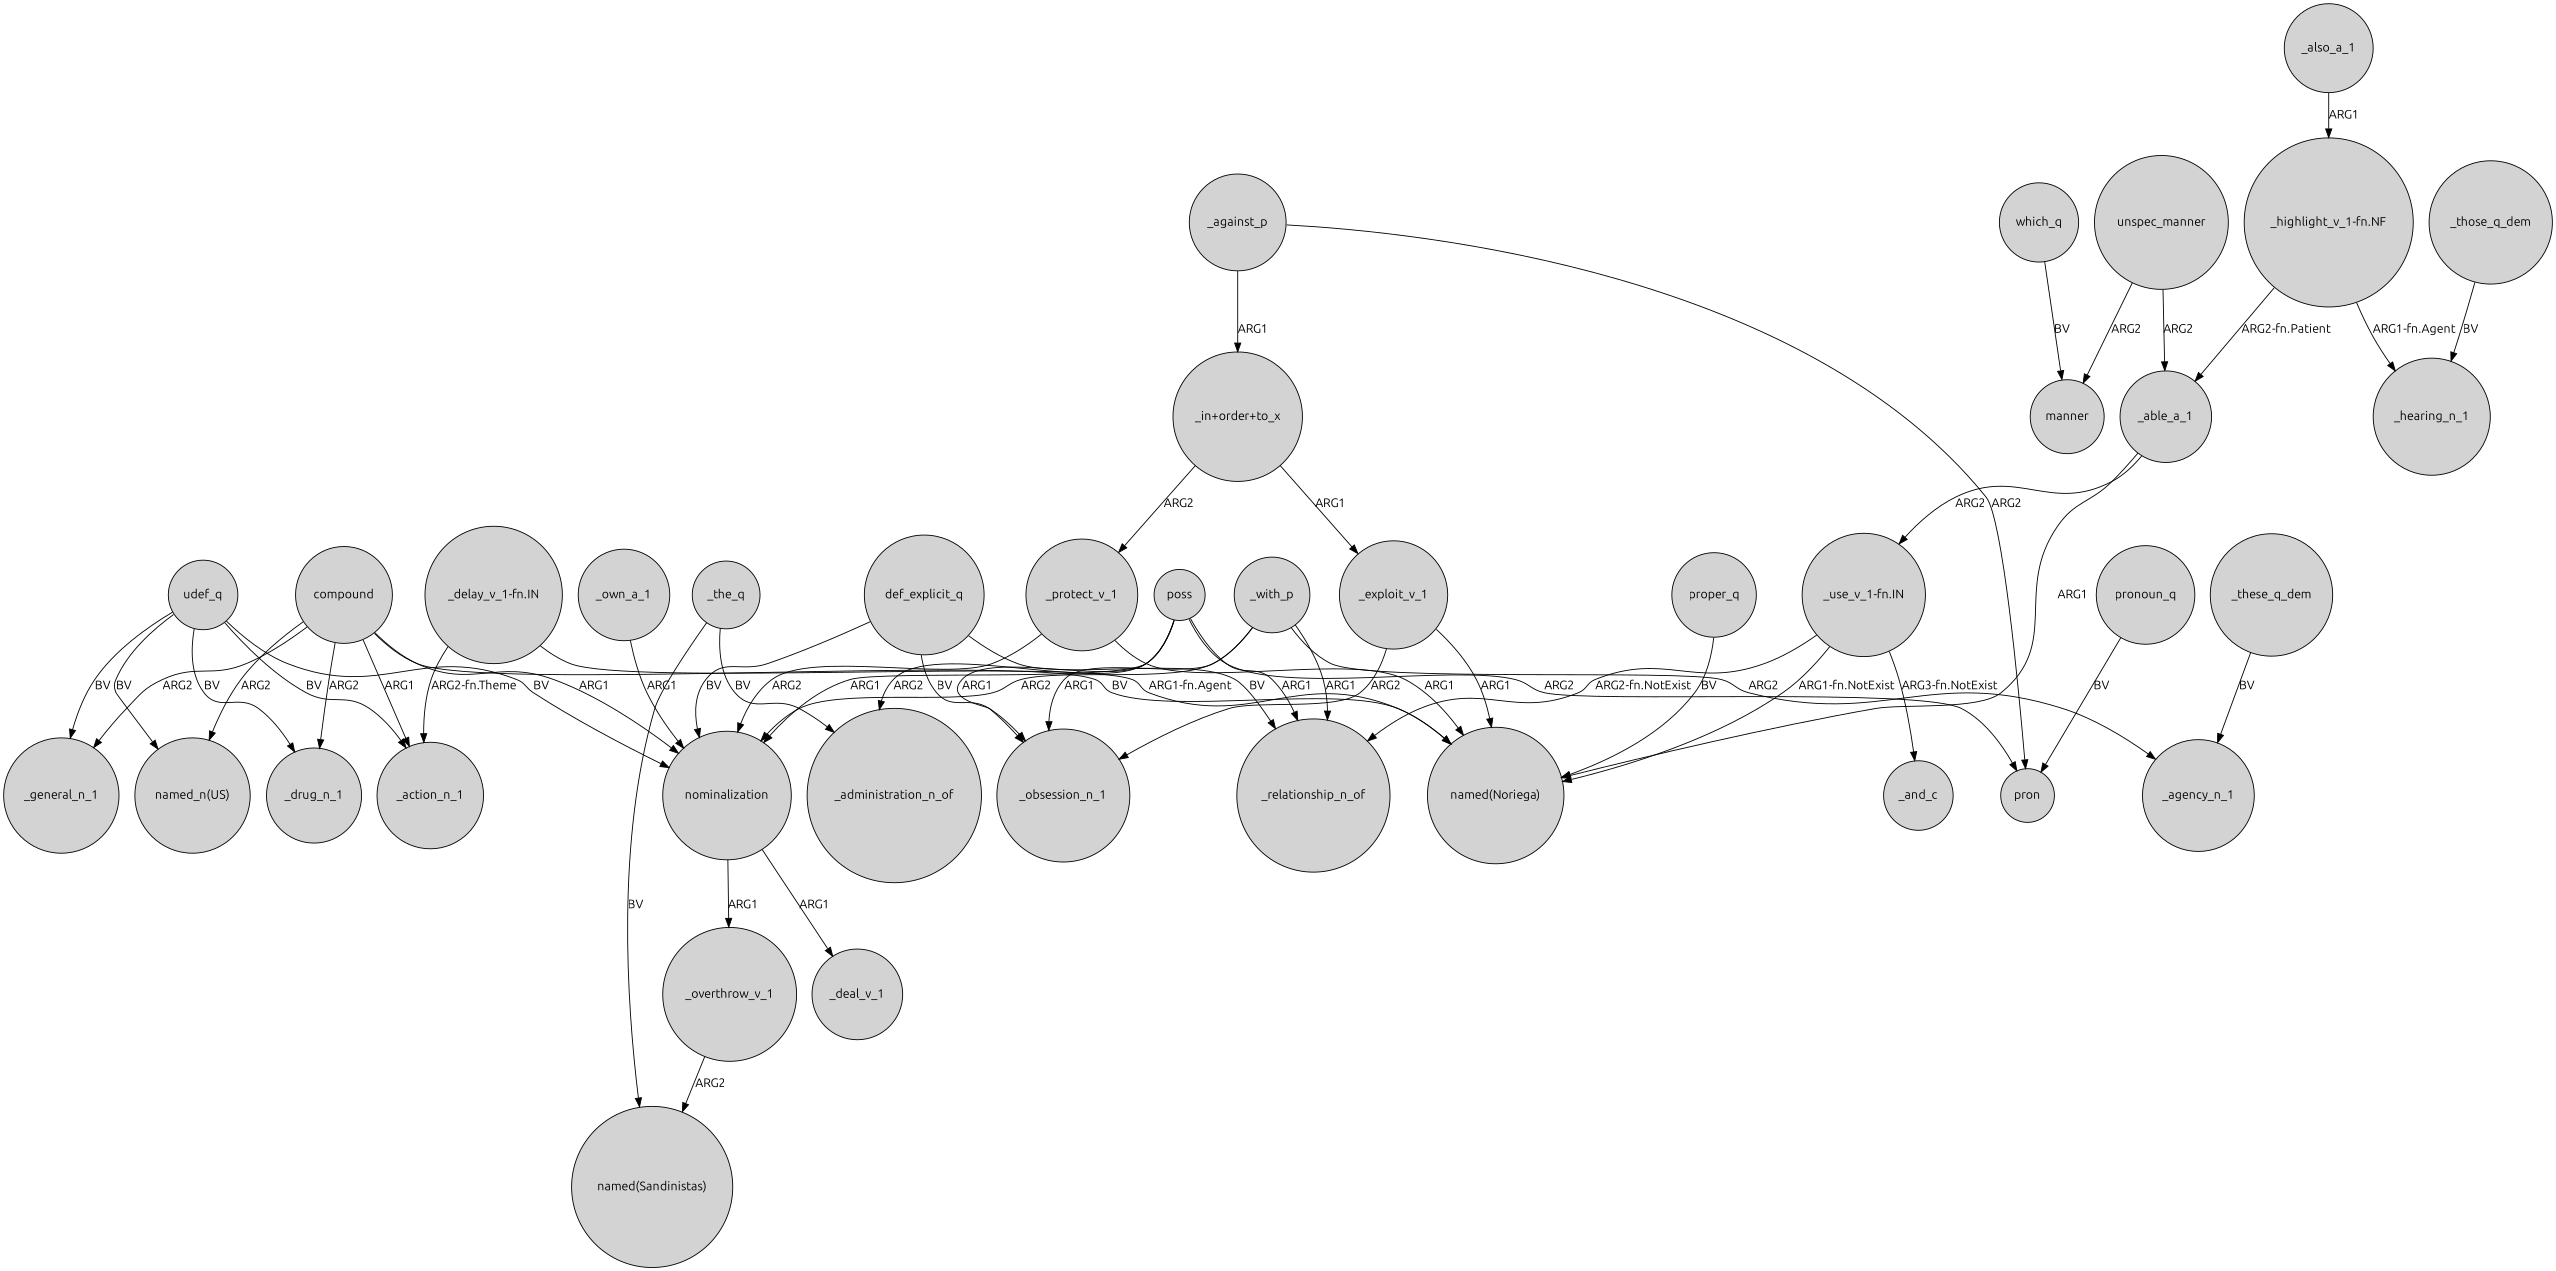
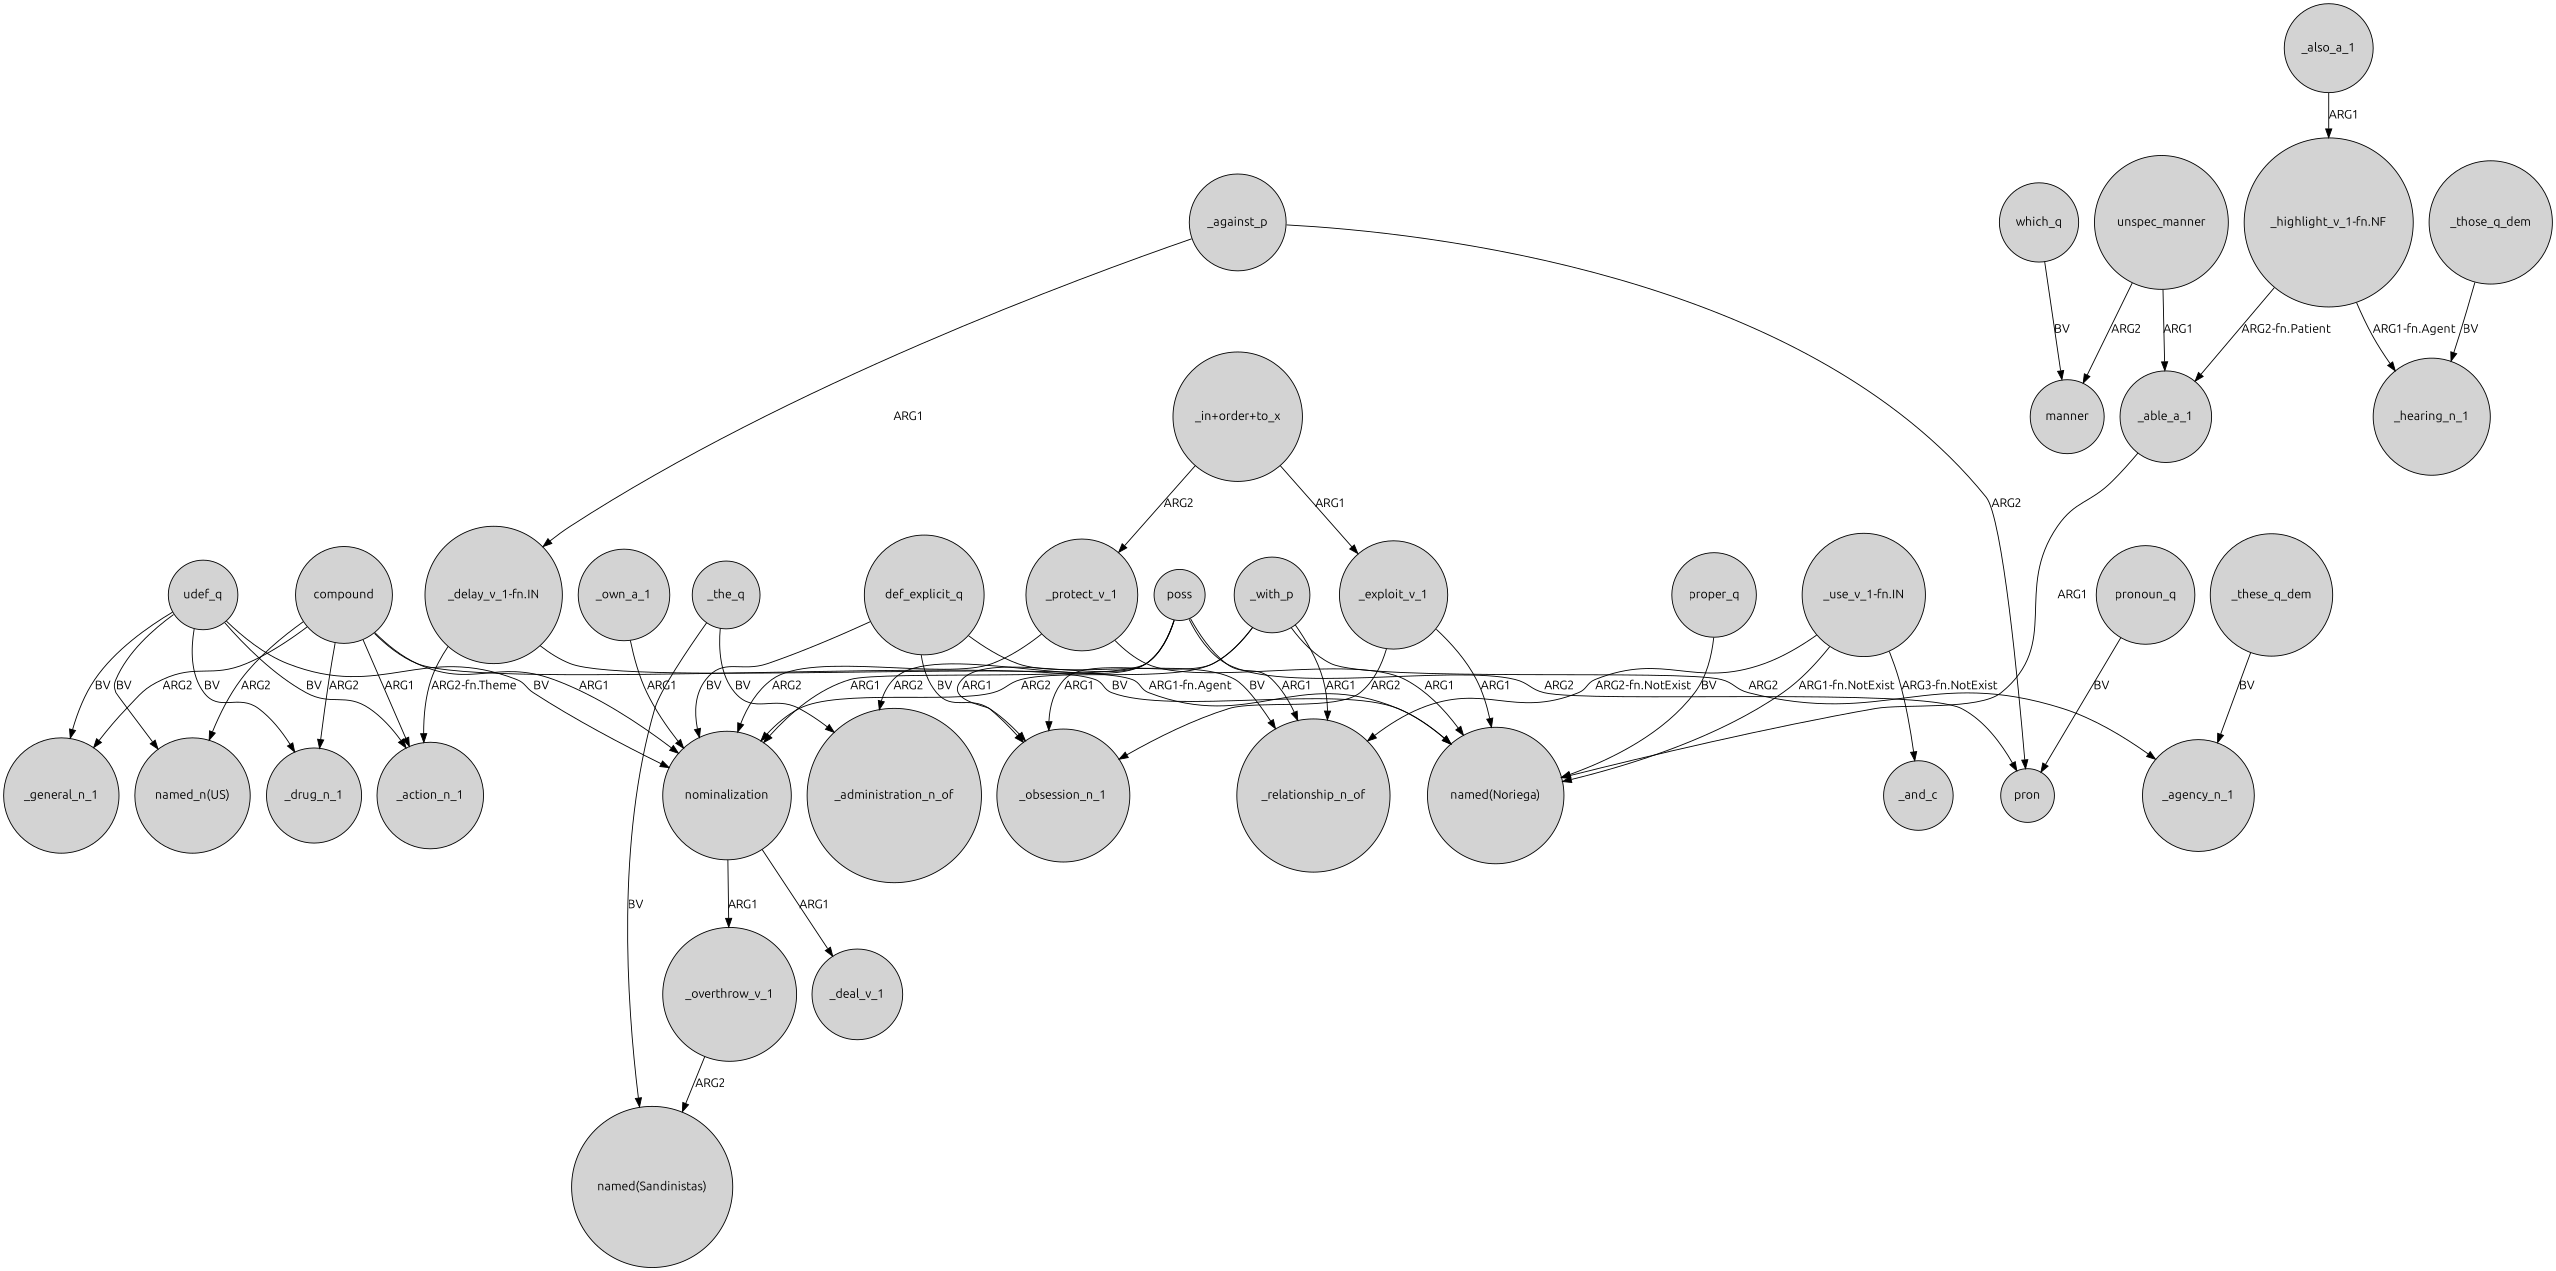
edge "_against_p" -> "_in+order+to_x": now "_against_p" -> "_delay_v_1-fn.IN"
edge "unspec_manner" -> "_able_a_1": label "ARG2" -> "ARG1"
edge "_able_a_1" -> "_use_v_1-fn.IN": removed, label "ARG2"
